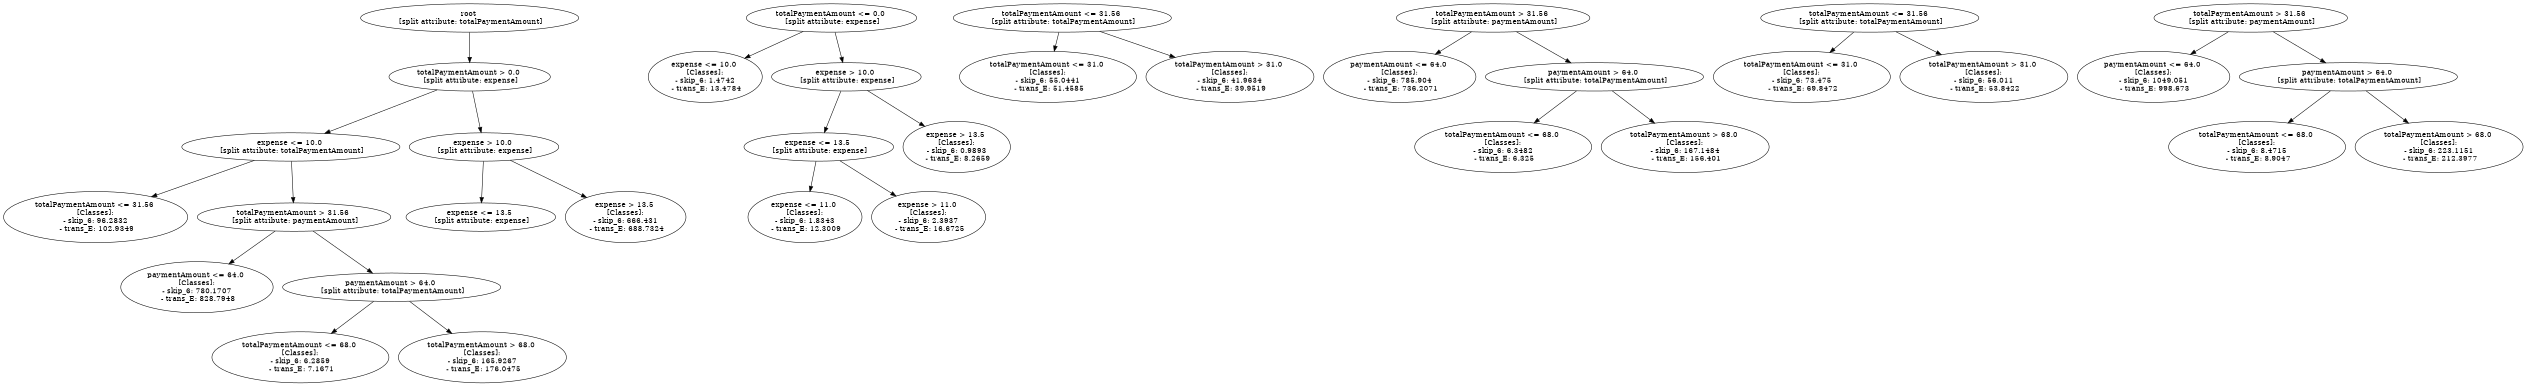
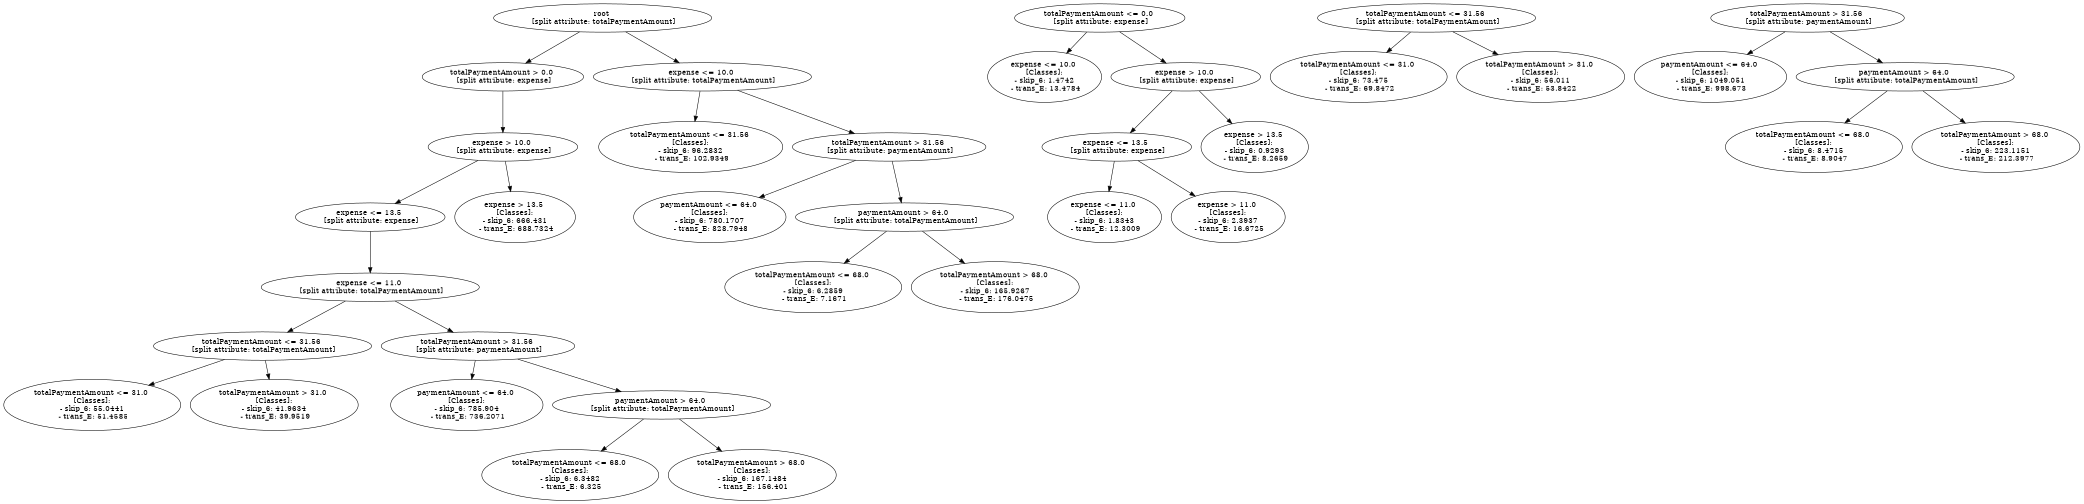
edge "totalPaymentAmount > 0.0 [split attribute: expense]" -> "expense <= 10.0 [split attribute: totalPaymentAmount]": now "root [split attribute: totalPaymentAmount]" -> "expense <= 10.0 [split attribute: totalPaymentAmount]"
node "expense > 13.5 [Classes]: - skip_6: 0.9893 - trans_E: 8.2659": label "expense > 13.5 [Classes]: - skip_6: 0.9893 - trans_E: 8.2659" -> "expense > 13.5 [Classes]: - skip_6: 0.9293 - trans_E: 8.2659"
node "expense <= 11.0 [split attribute: totalPaymentAmount]": added
